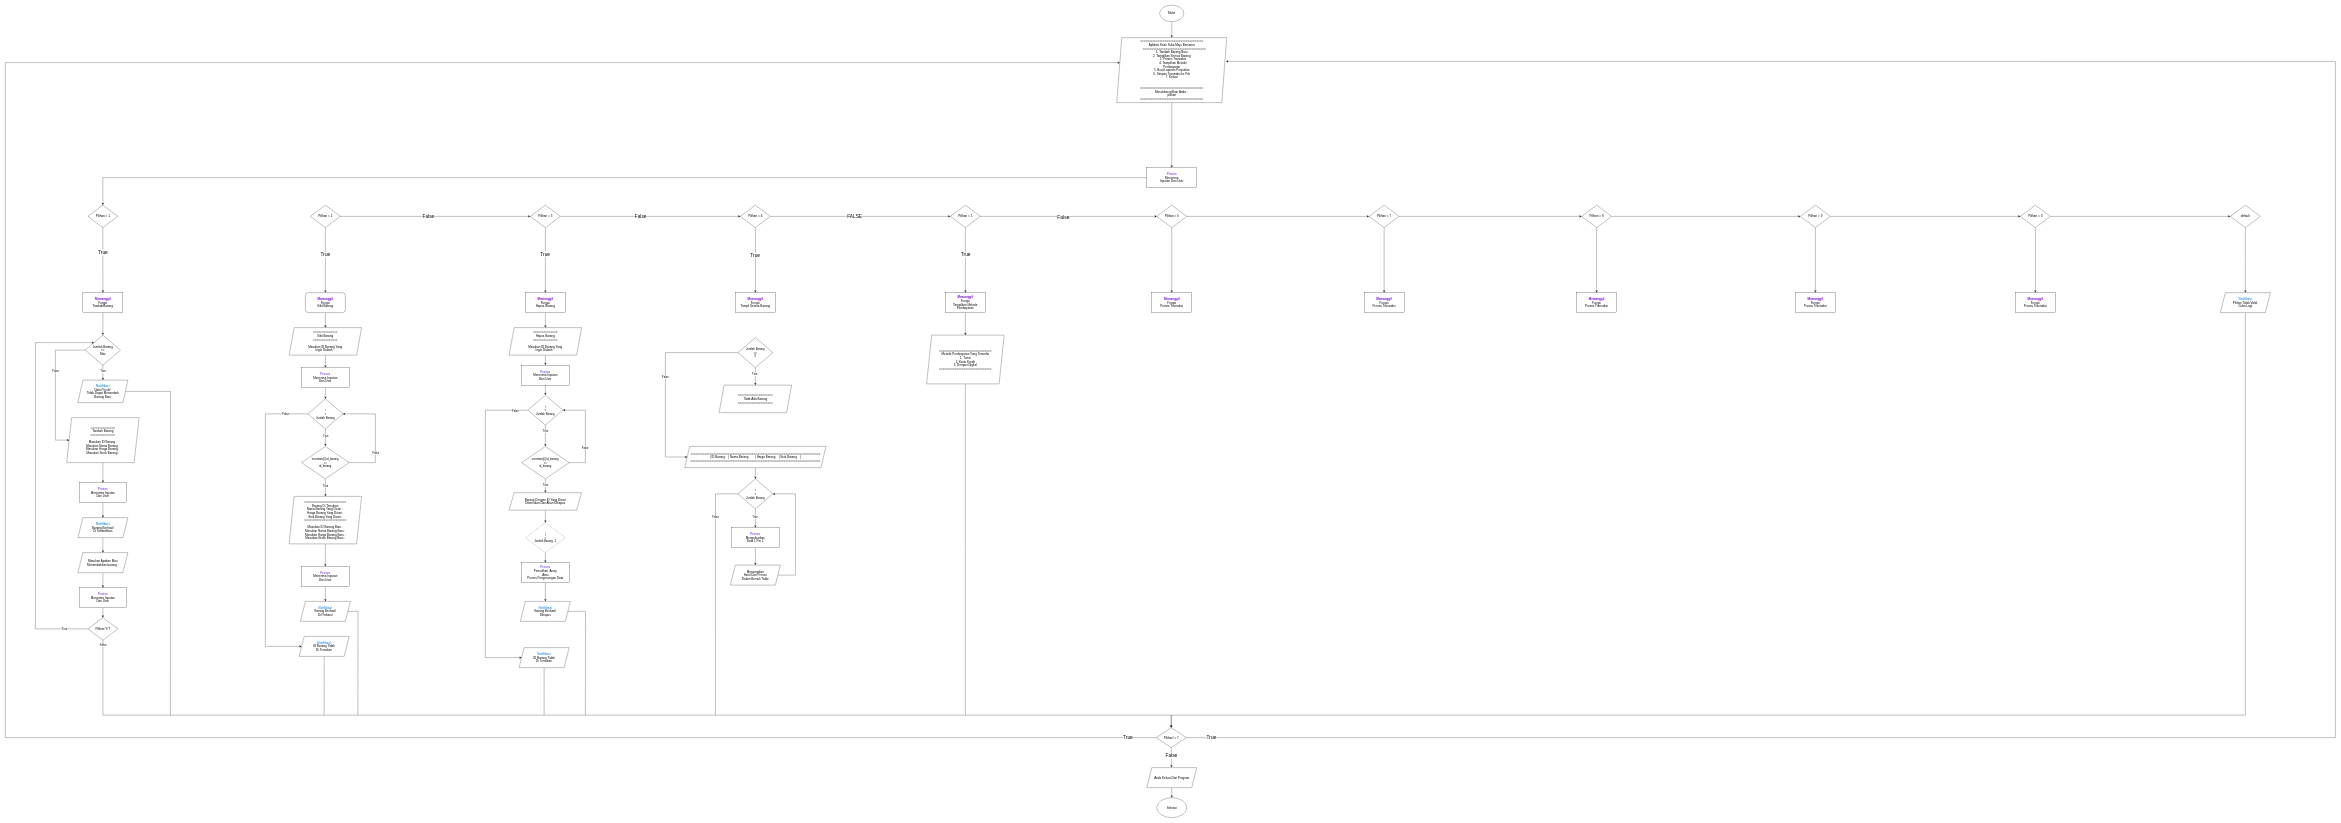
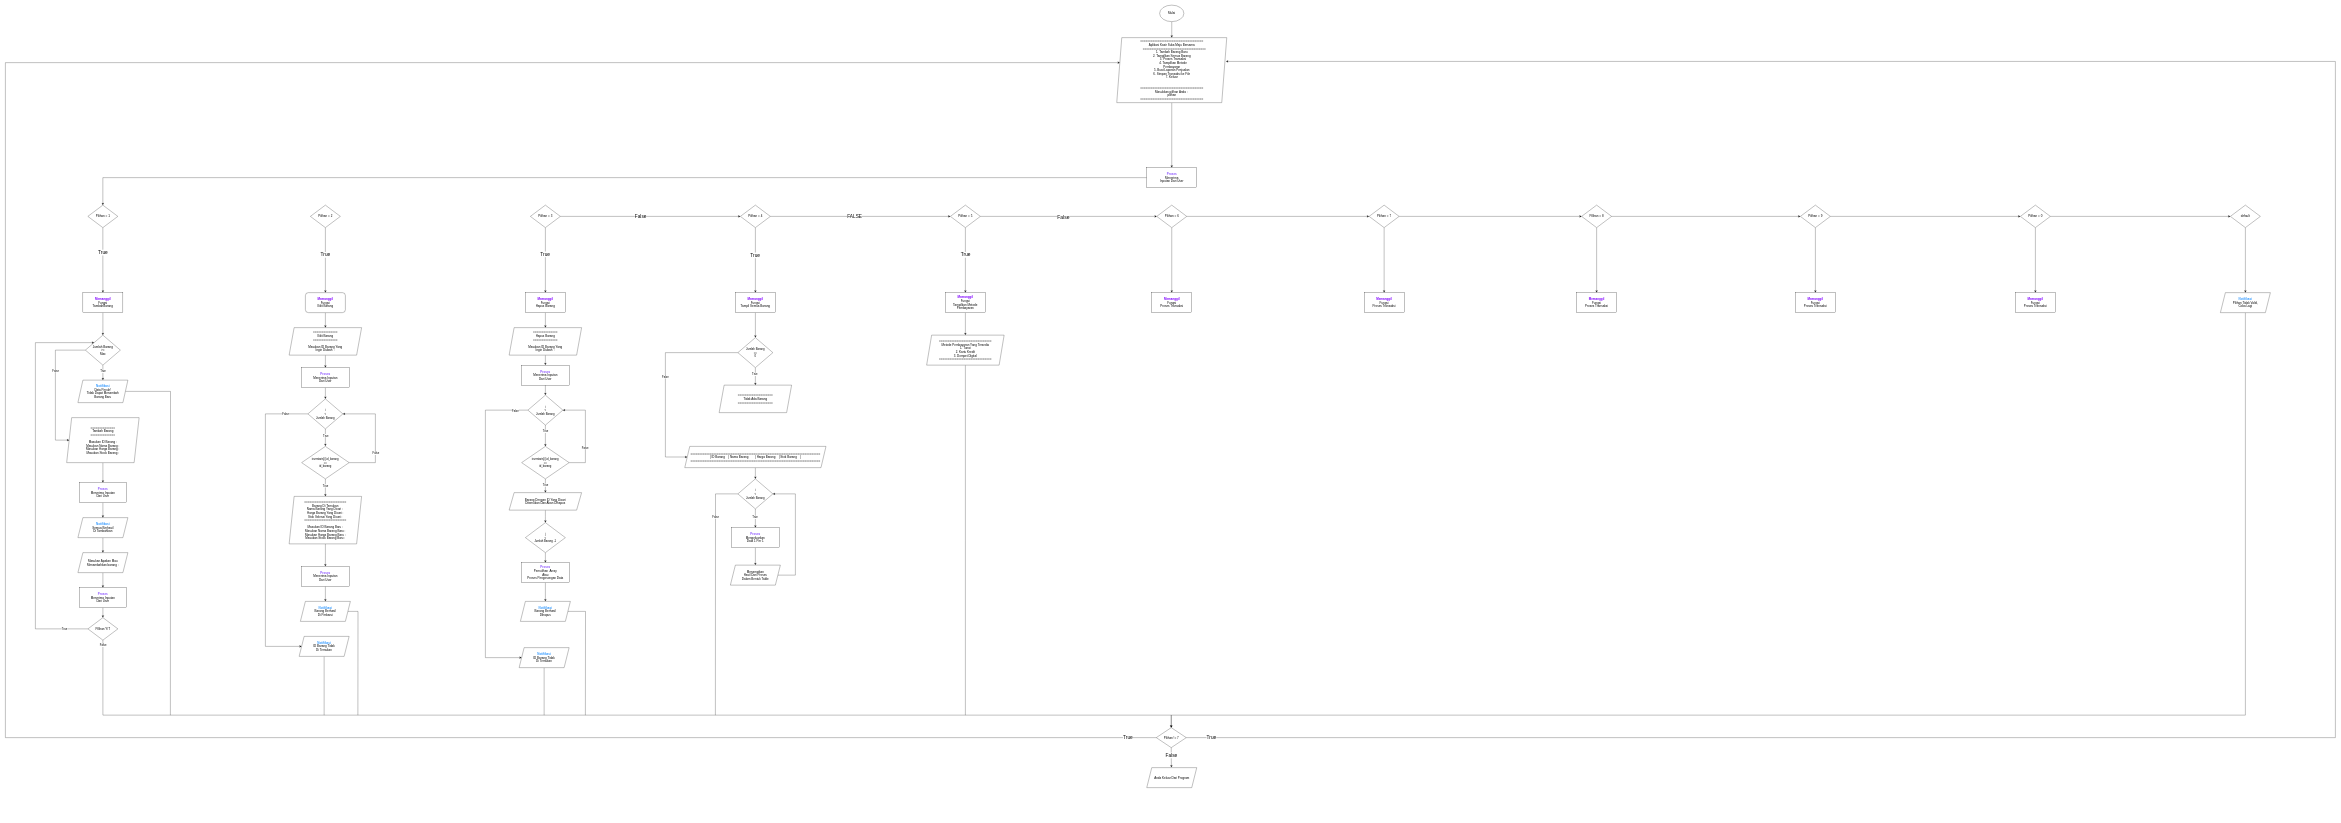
edge "Pilihan = 2" -> "Pilihan = 3": removed, label "False"
edge "MemanggilFungsiTampil Semua Barang" -> "Jumlah Barang == 0": added
node "============================== Metode Pembayaran Yang Tersedia 1. Tunai 2. Kartu Kredit 3. Dompet Digital ==============================": size 78x49 -> 78x30
node "======================== Barang Di Temukan Nama Barang Yang Dicari : Harga Barang Yang Dicari : Stok Barang Yang Dicari : ======================== Masukan ID Barang Baru : Masukan Nama Barang Baru : Masukan Harga Barang Baru : Masukan Stock Barang Baru :": label "======================== Barang Di Temukan Nama Barang Yang Dicari : Harga Barang Yang Dicari : Stok Barang Yang Dicari : ======================== Masukan ID Barang Baru : Masukan Nama Barang Baru : Masukan Harga Barang Baru : Masukan Stock Barang Baru :" -> "======================== Barang Di Temukan Nama Barang Yang Dicari : Harga Barang Yang Dicari : Stok Selesai Yang Dicari : ======================== Masukan ID Barang Baru : Masukan Nama Barang Baru : Masukan Harga Barang Baru : Masukan Stock Barang Baru :"
node "Notifikasi Barang Berhasil Di Tambahkan": label "Notifikasi Barang Berhasil Di Tambahkan" -> "Notifikasi Semua Berhasil Di Tambahkan"
node "j < Jumlah Barang -1": style dashed -> solid
edge "Anda Keluar Dari Program" -> "Selesai": removed
node "Selesai": removed
